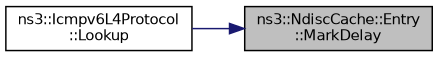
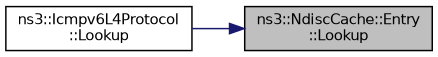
node "ns3::NdiscCache::Entry ::MarkDelay": label "ns3::NdiscCache::Entry ::MarkDelay" -> "ns3::NdiscCache::Entry ::Lookup"
